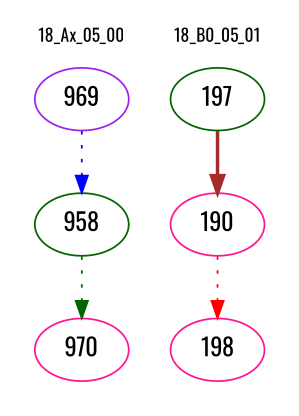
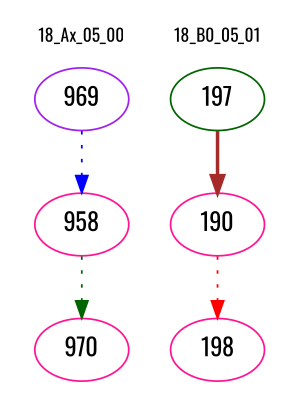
node "958": color darkgreen -> deeppink
